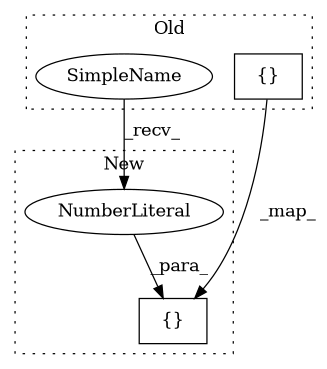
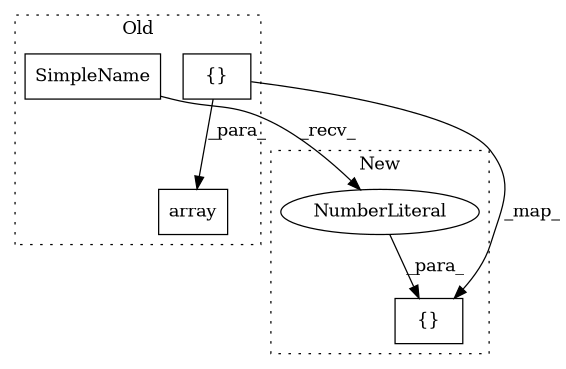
node "SimpleName": shape ellipse -> box
node "array": added
